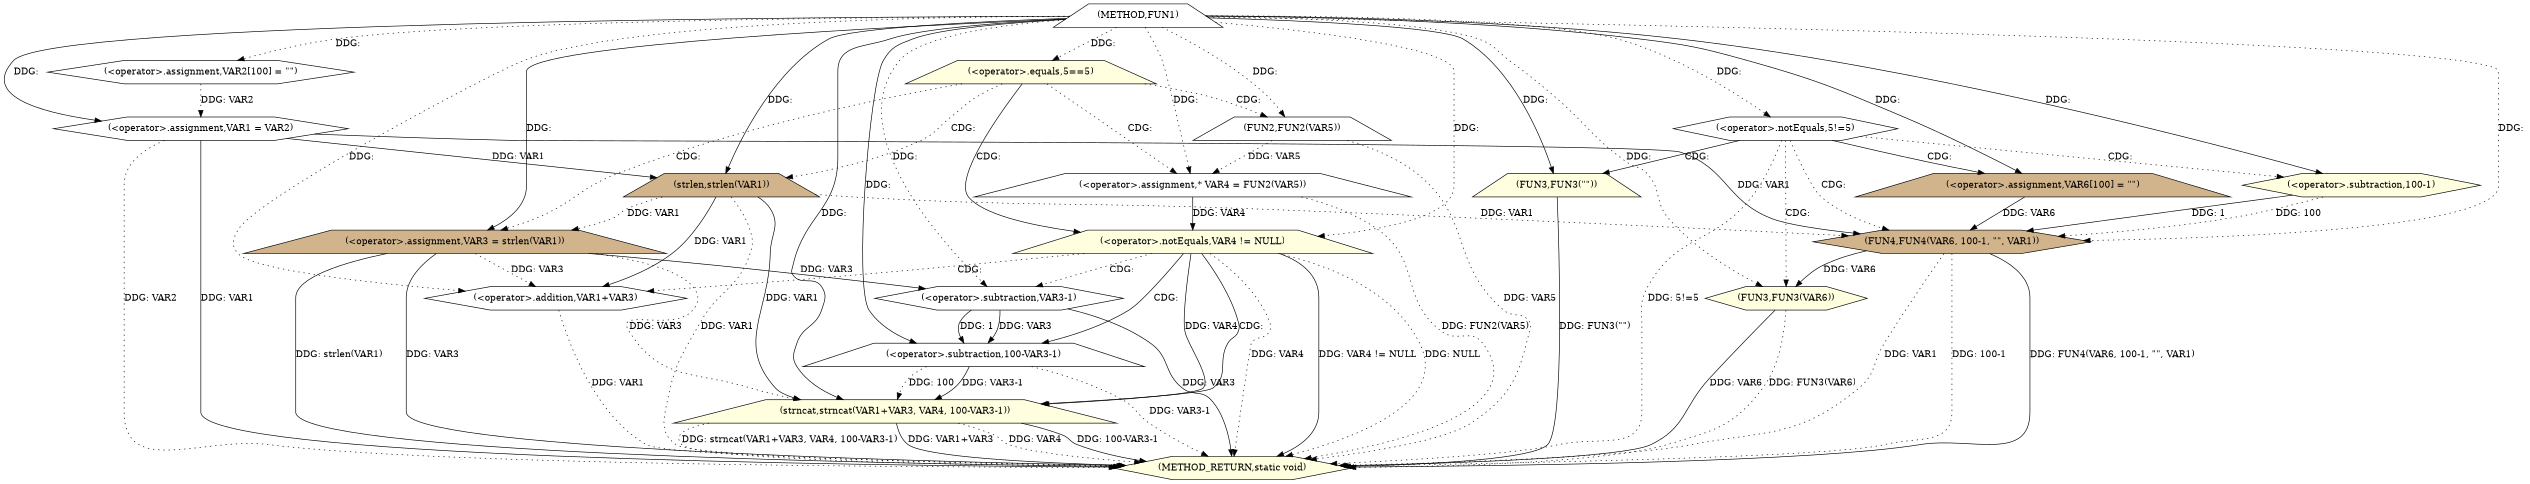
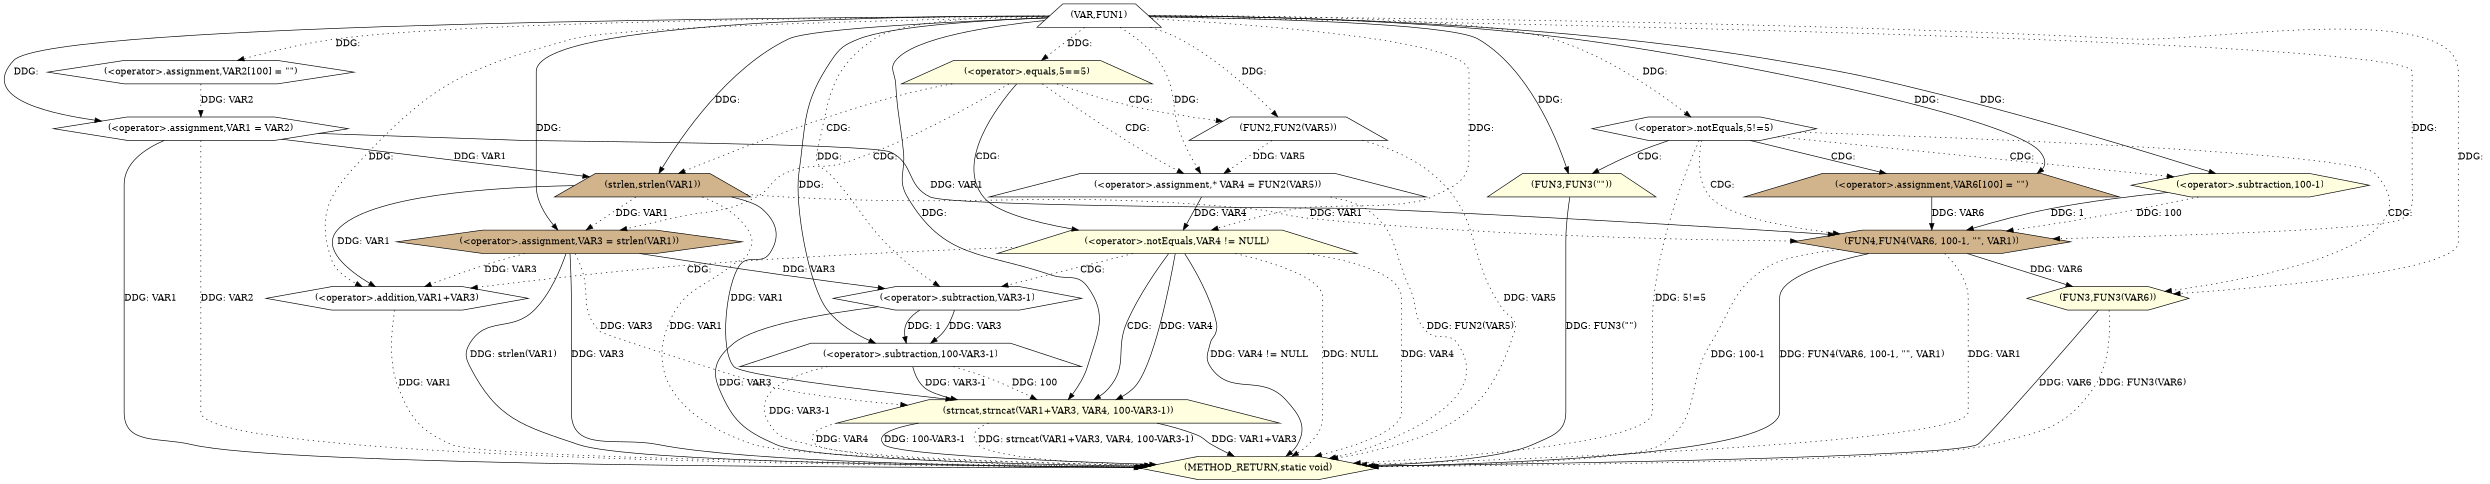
node "(METHOD,FUN1)": label "(METHOD,FUN1)" -> "(VAR,FUN1)"
node "(<operator>.assignment,VAR3 = strlen(VAR1))": shape trapezium -> hexagon
edge "(<operator>.notEquals,VAR4 != NULL)" -> "(<operator>.subtraction,100-VAR3-1)": removed, label "CDG:"
